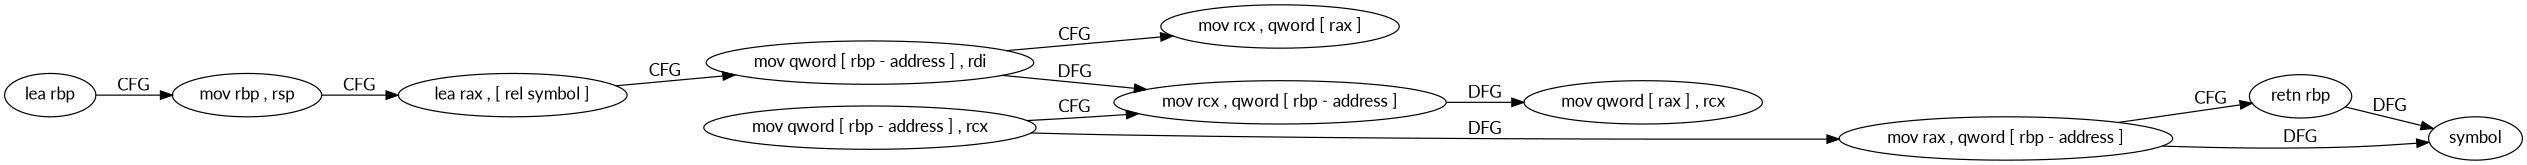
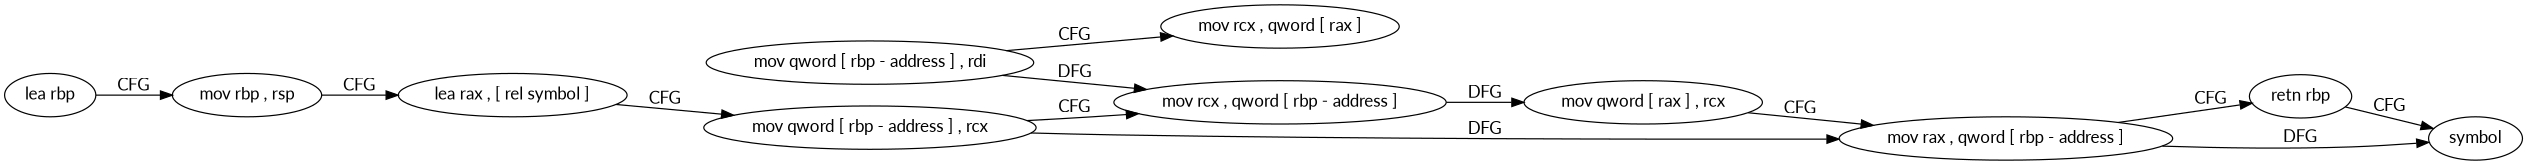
edge "lea rax , [ rel symbol ]" -> "mov qword [ rbp - address ] , rdi": now "lea rax , [ rel symbol ]" -> "mov qword [ rbp - address ] , rcx"
edge "retn rbp" -> "symbol": label "DFG" -> "CFG"
edge "mov qword [ rax ] , rcx" -> "mov rax , qword [ rbp - address ]": added, label "CFG"
